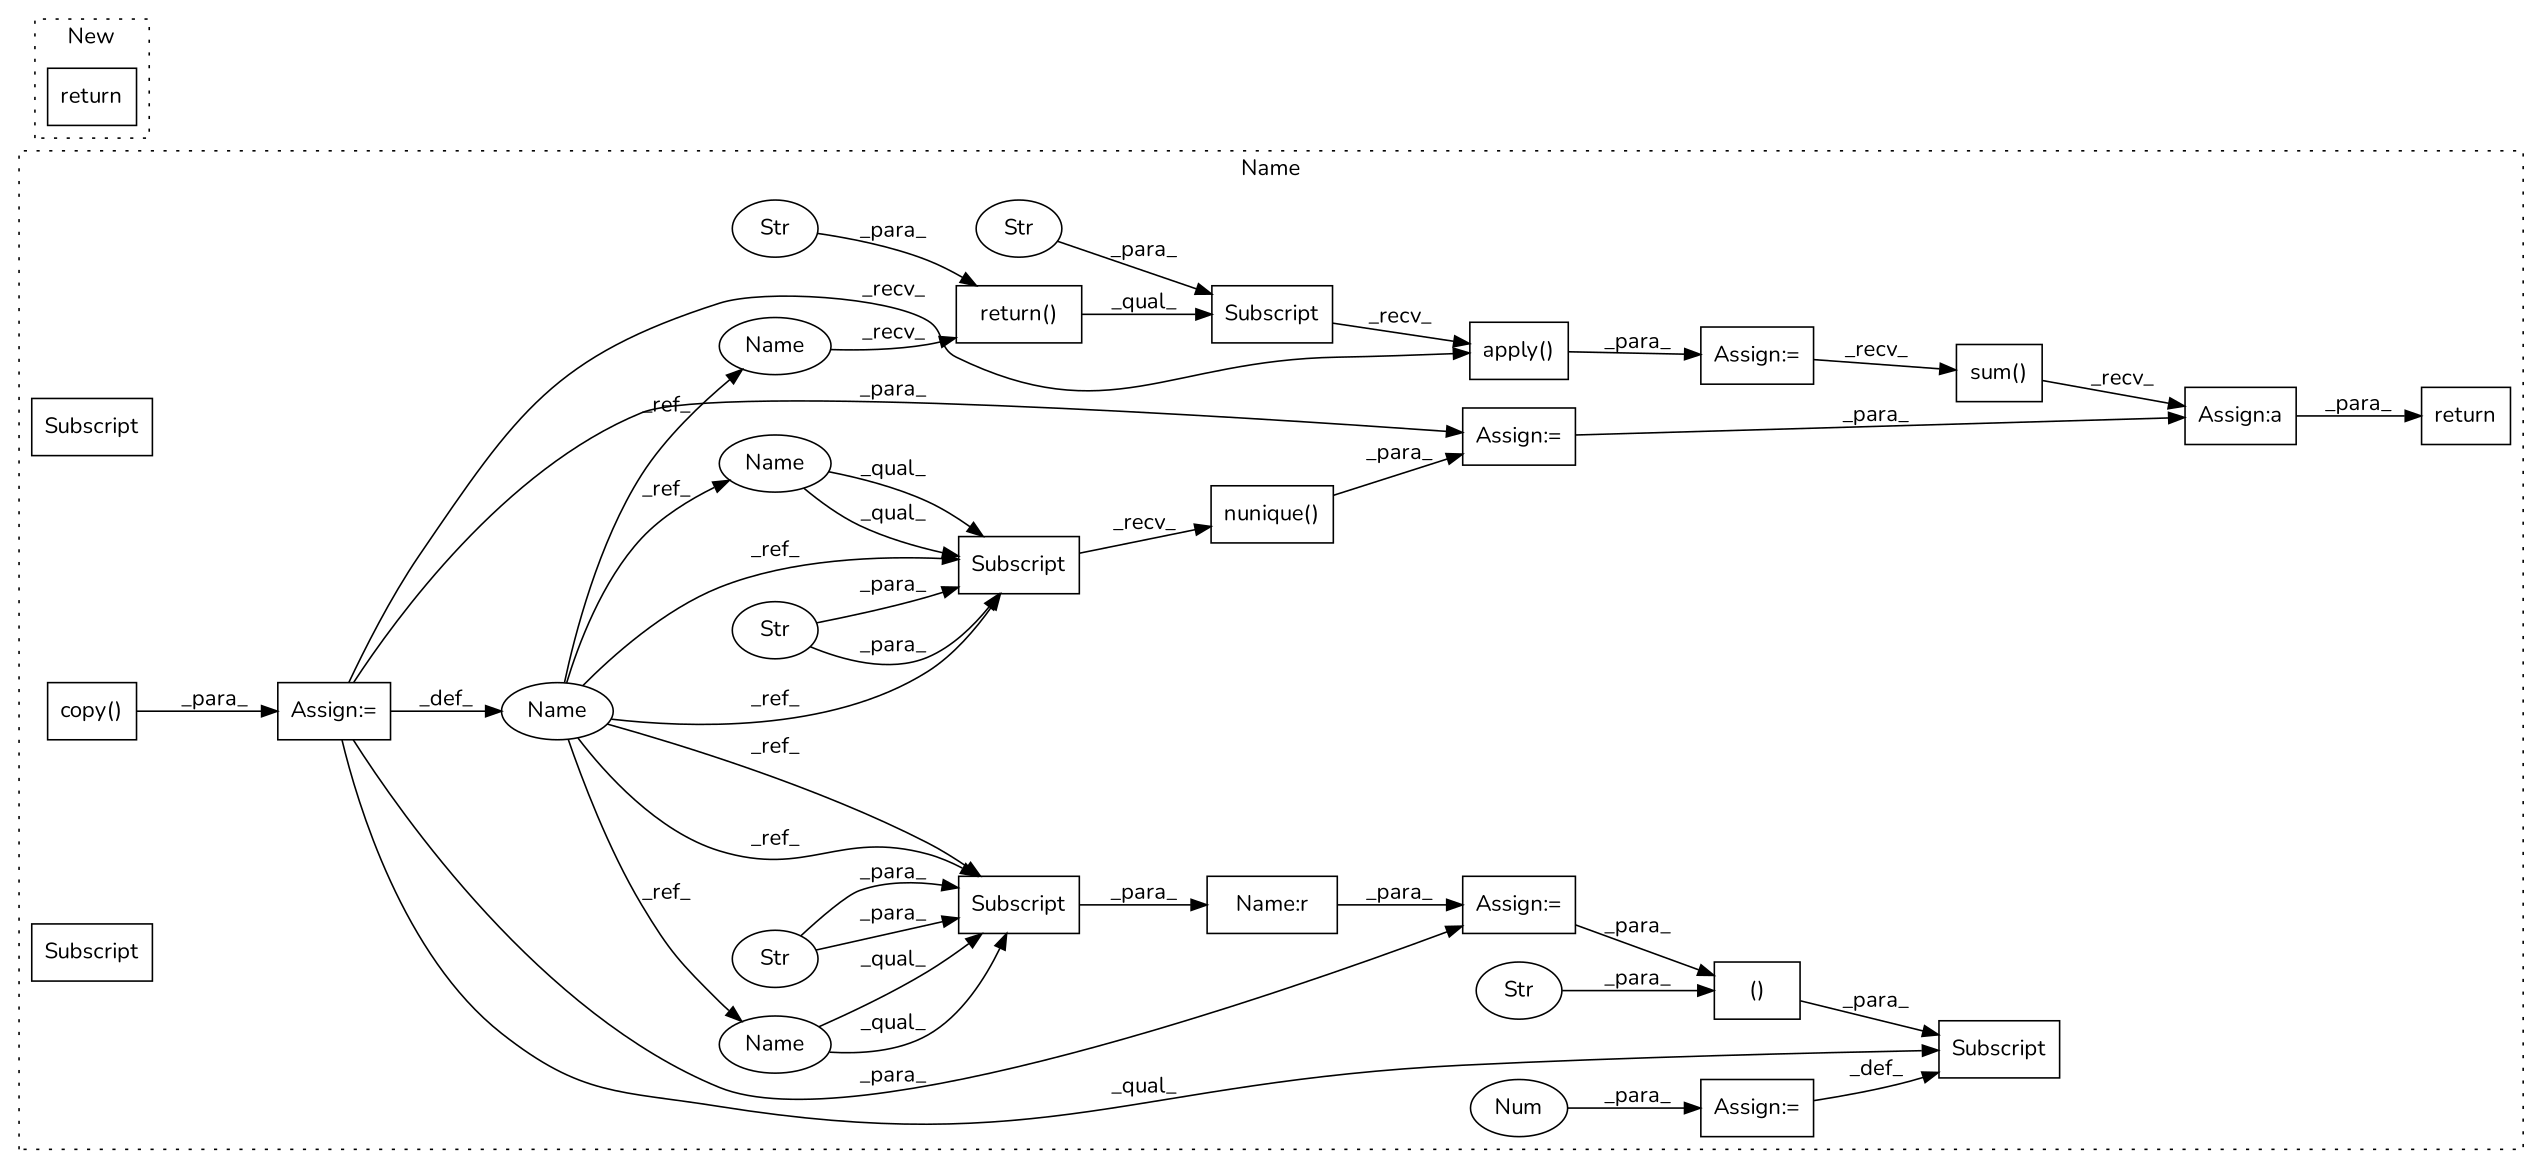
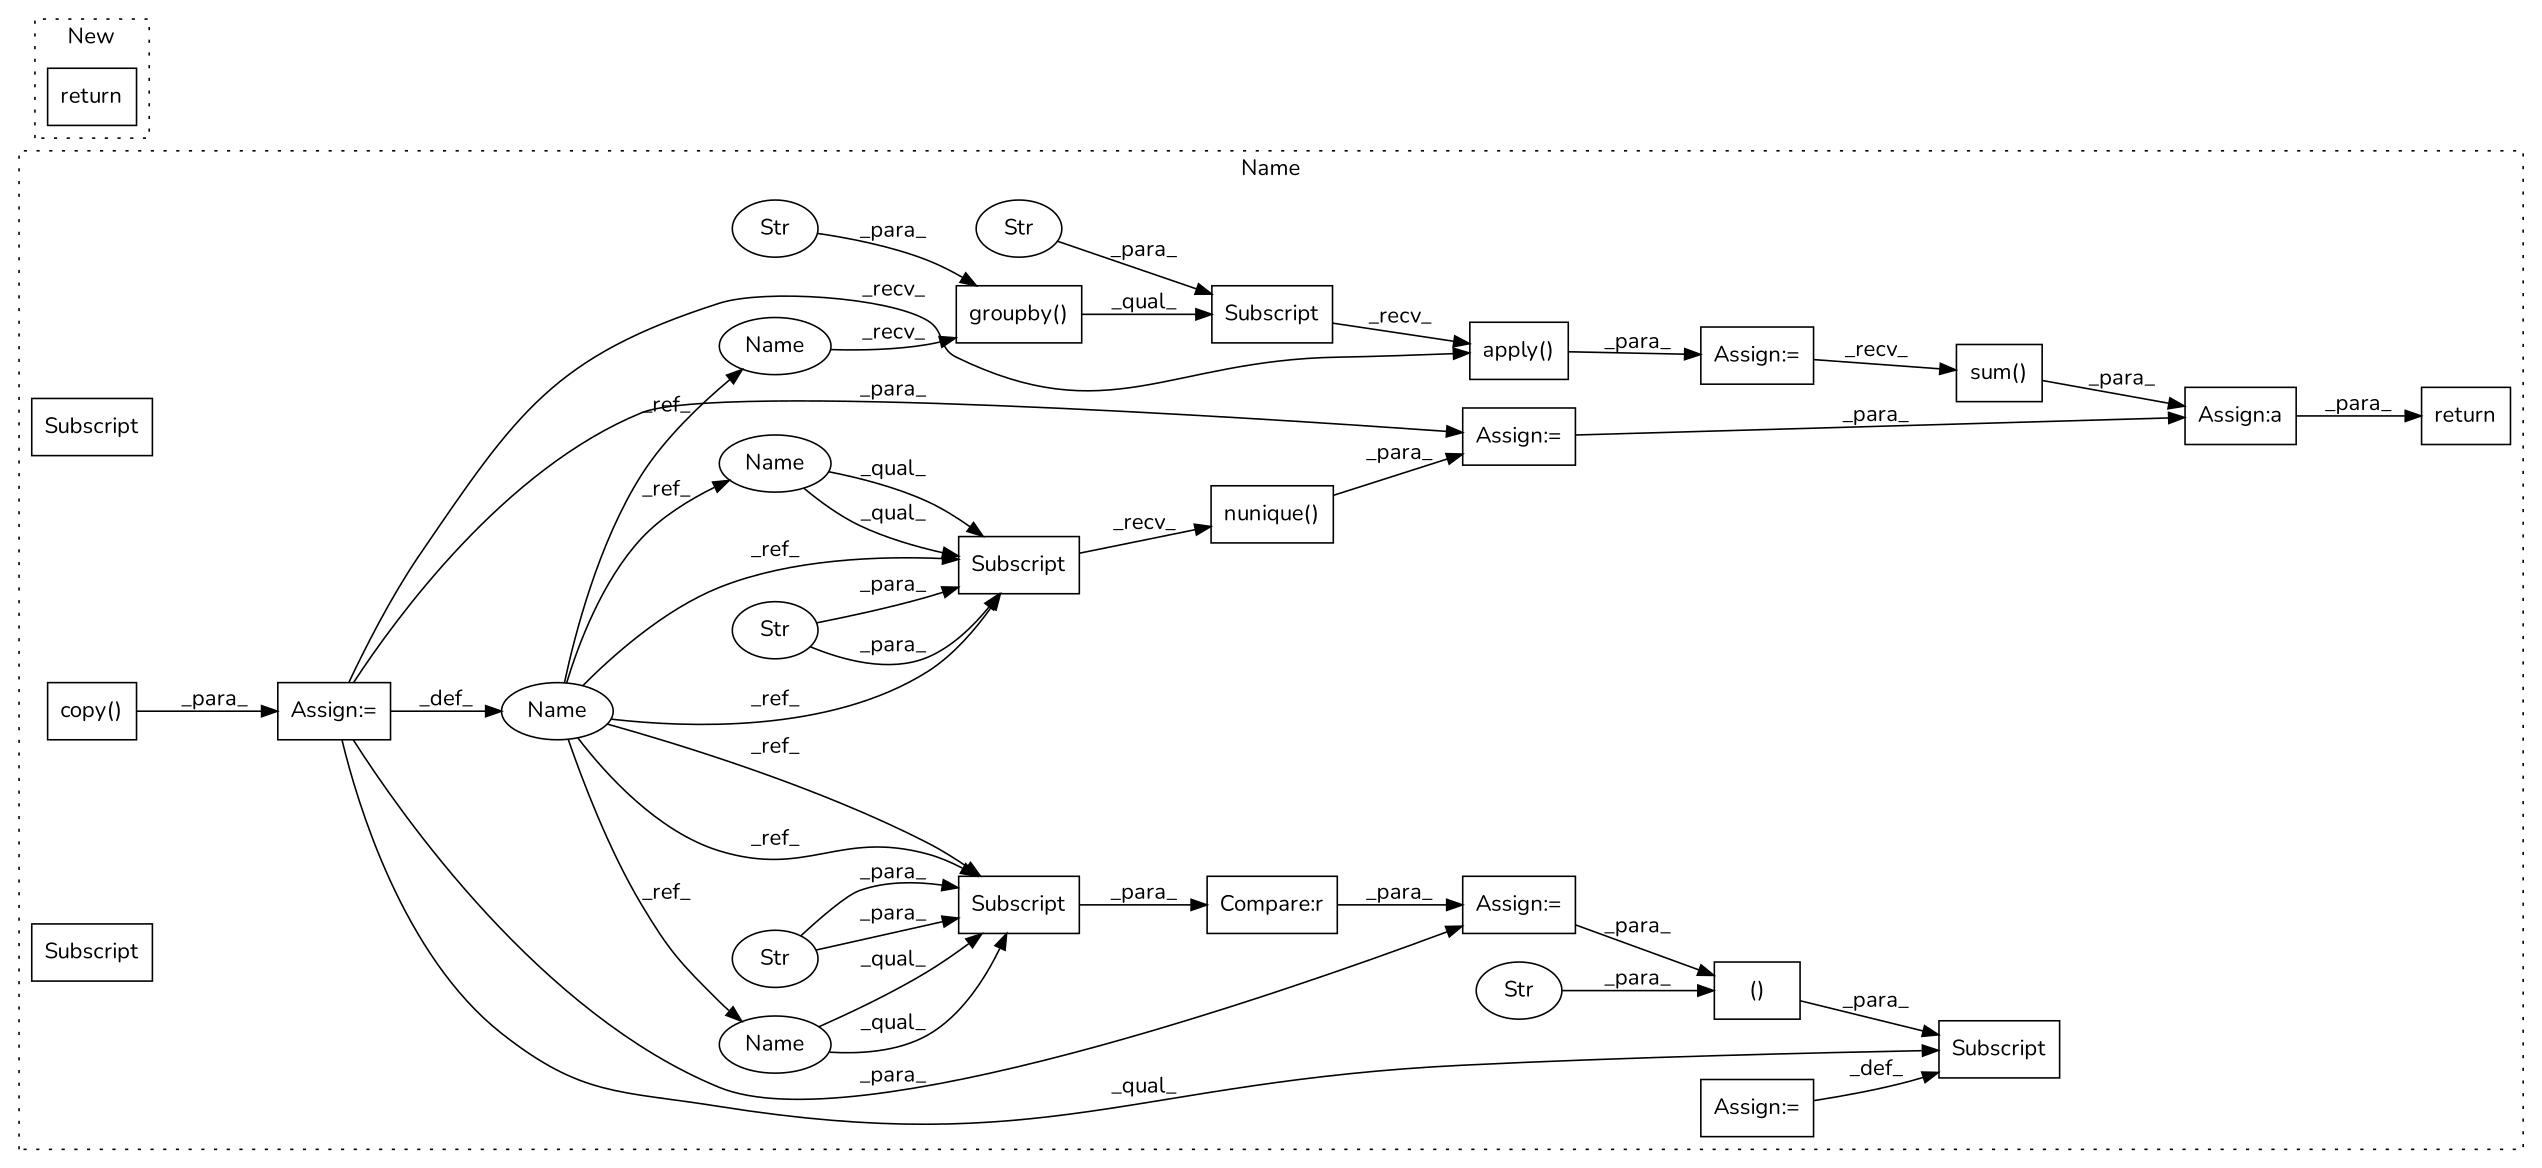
node "return()": label "return()" -> "groupby()"
edge "sum()" -> "Assign:a": label "_recv_" -> "_para_"
node "Name:r": label "Name:r" -> "Compare:r"
node "Num": removed
